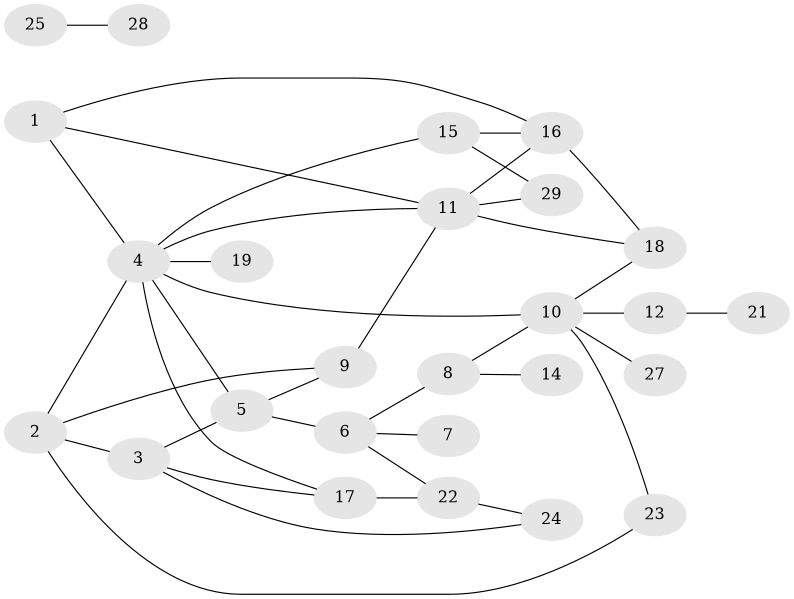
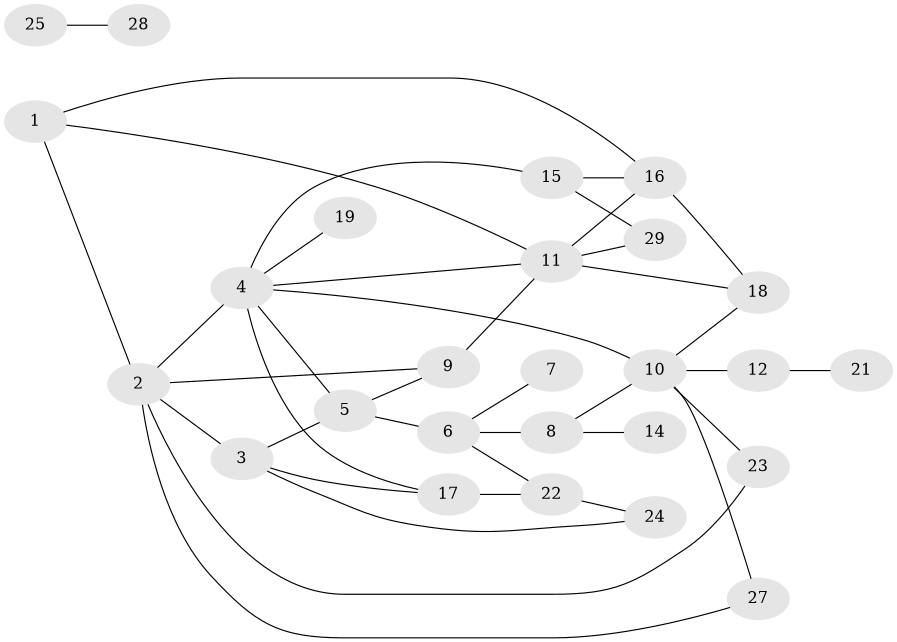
edge "1" -- "4": now "1" -- "2"
edge "2" -- "27": added
